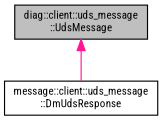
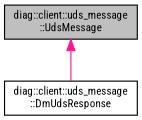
node "message::client::uds_message ::DmUdsResponse": label "message::client::uds_message ::DmUdsResponse" -> "diag::client::uds_message ::DmUdsResponse"
